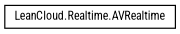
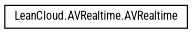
node "LeanCloud.Realtime.AVRealtime": label "LeanCloud.Realtime.AVRealtime" -> "LeanCloud.AVRealtime.AVRealtime"
